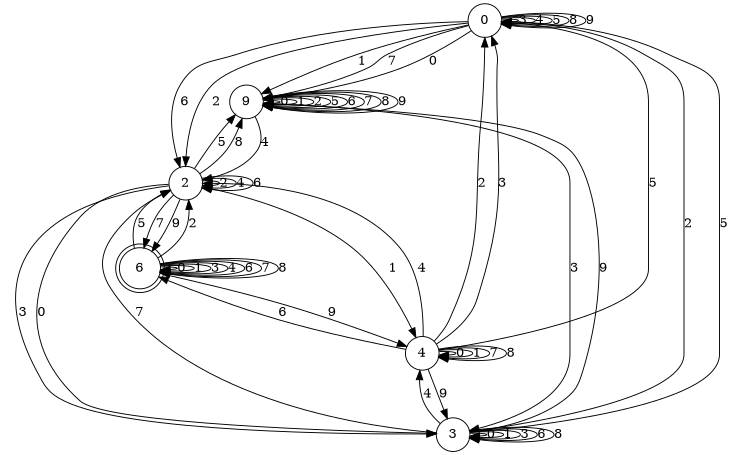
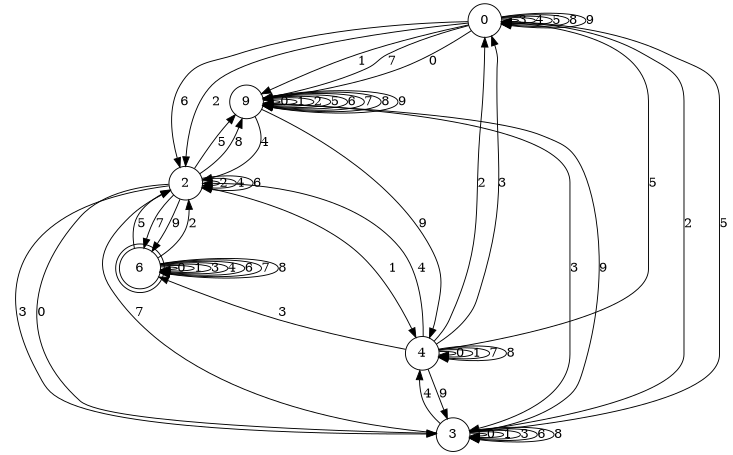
edge "6" -> "4": now "9" -> "4"
edge "4" -> "6": label "6" -> "3"
